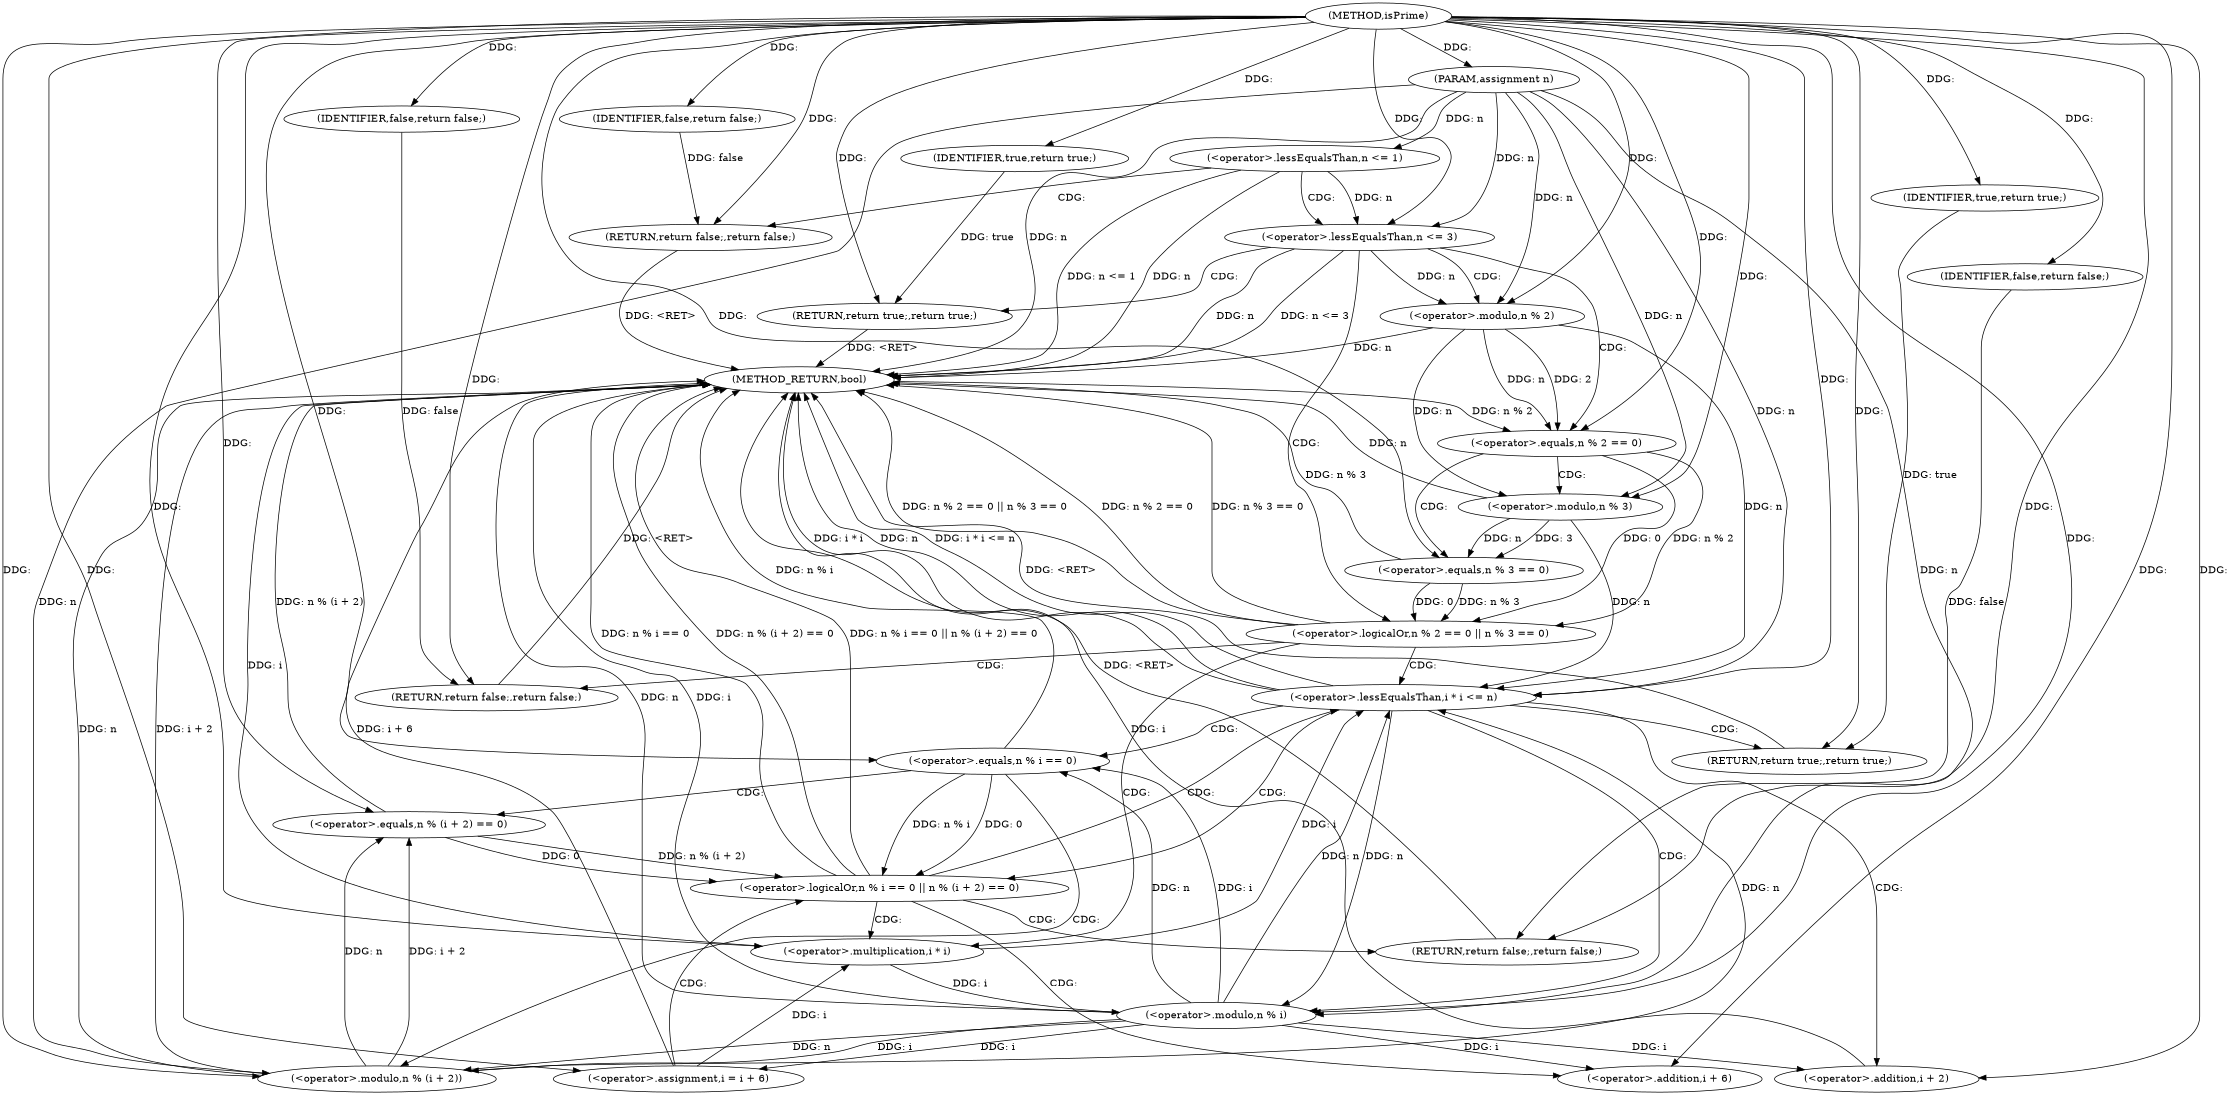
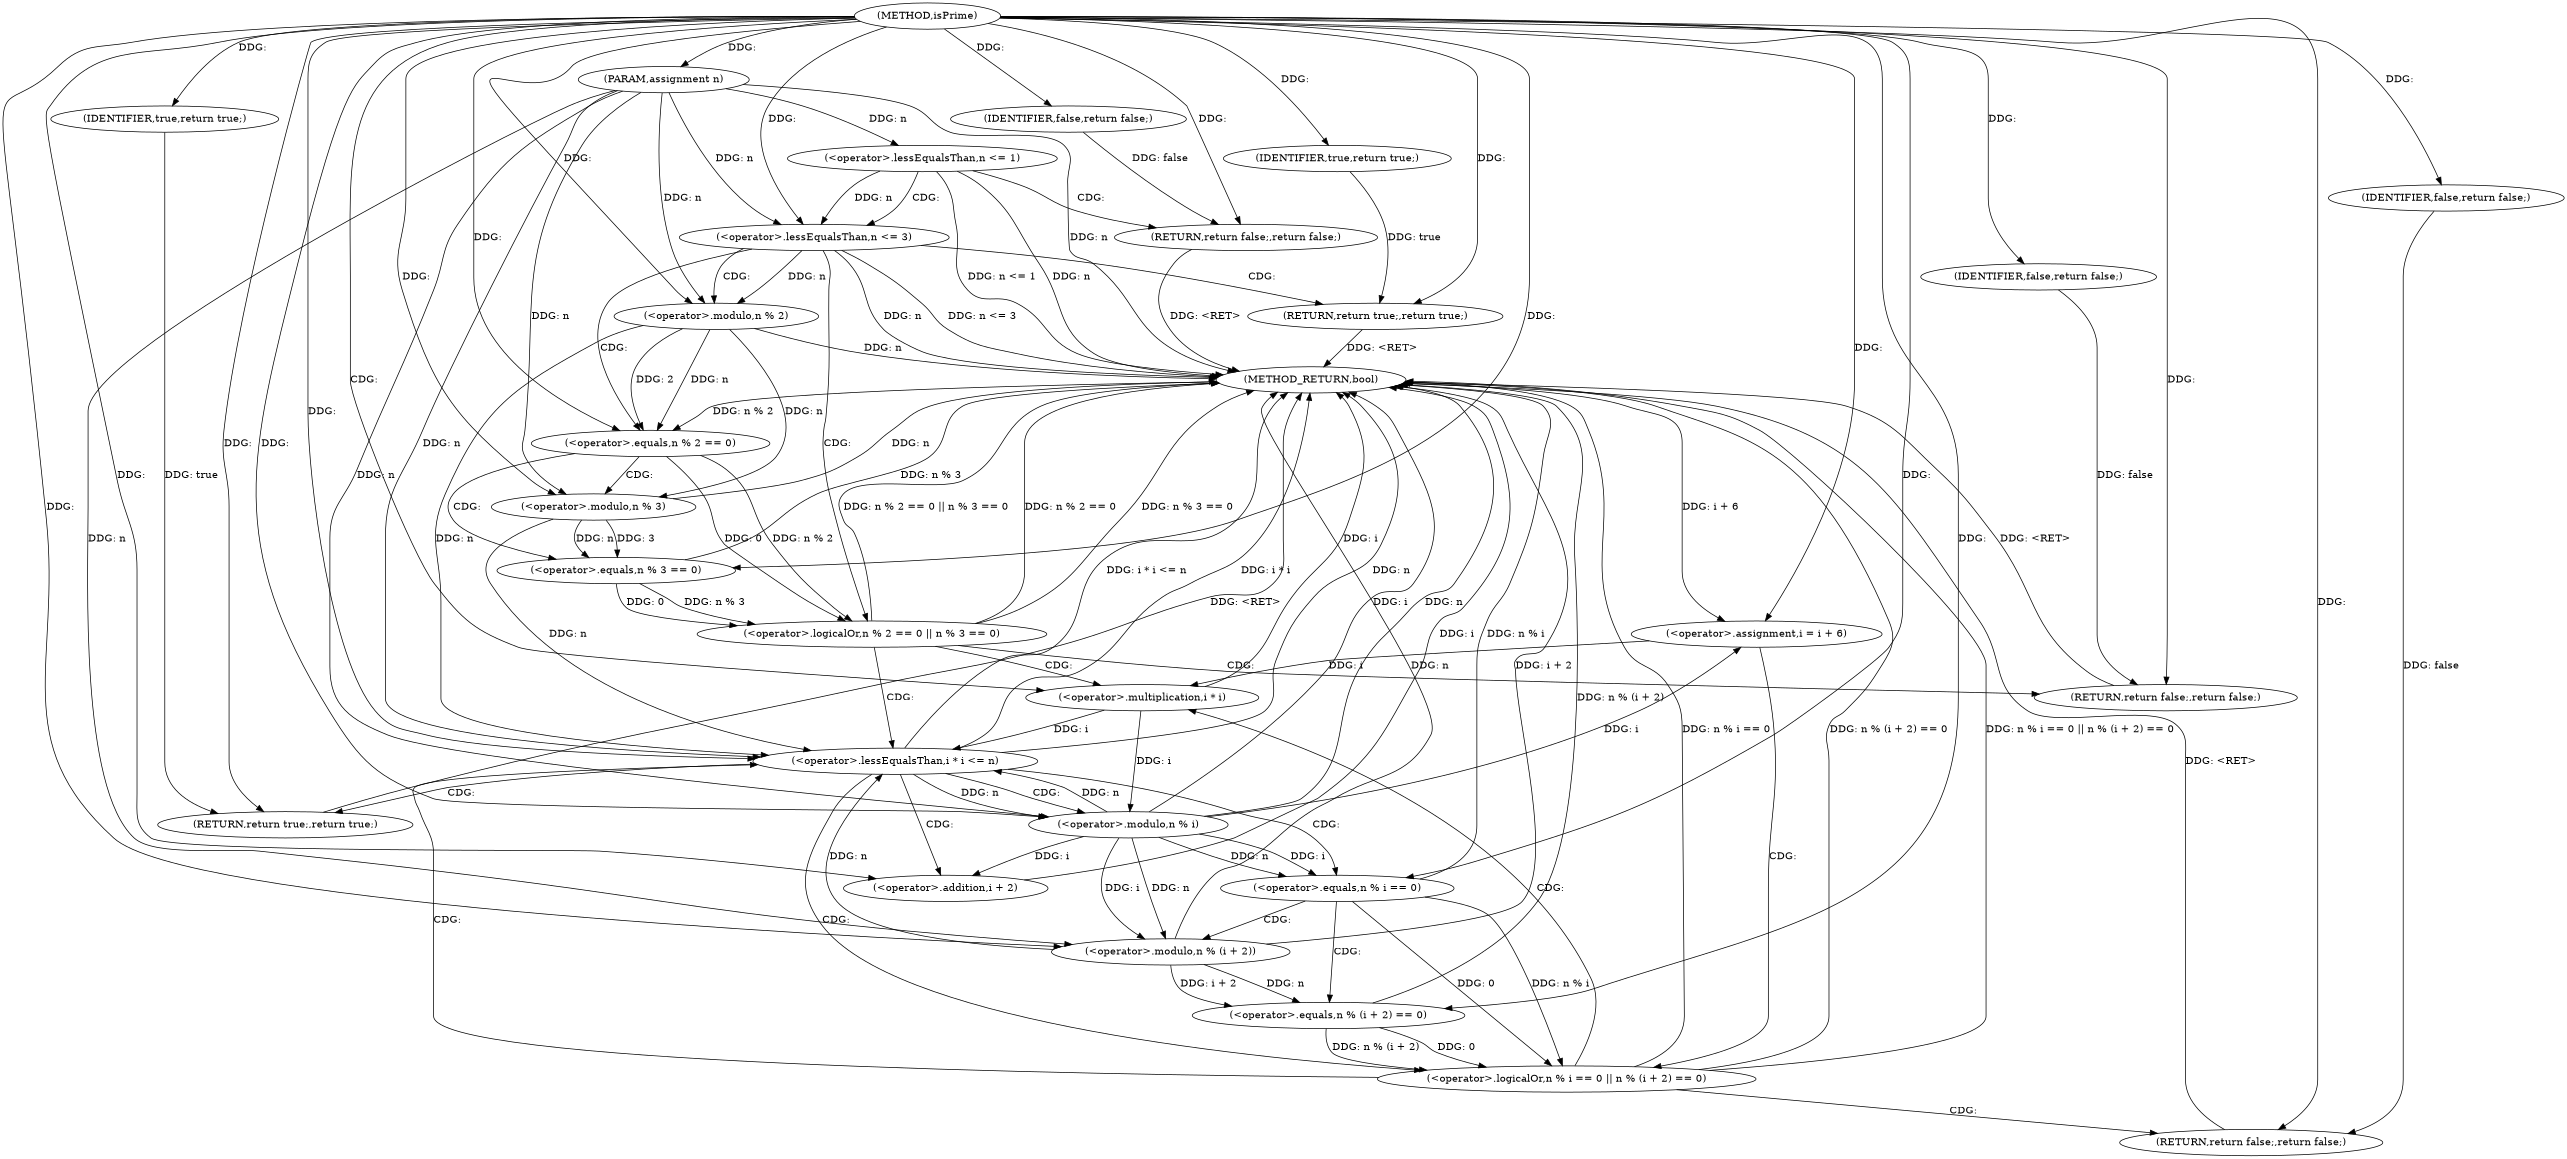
edge "(METHOD,isPrime)" -> "(<operator>.multiplication,i * i)": label "DDG: " -> "CDG: "
edge "(<operator>.assignment,i = i + 6)" -> "(METHOD_RETURN,bool)": reversed
node "(<operator>.addition,i + 6)": removed
